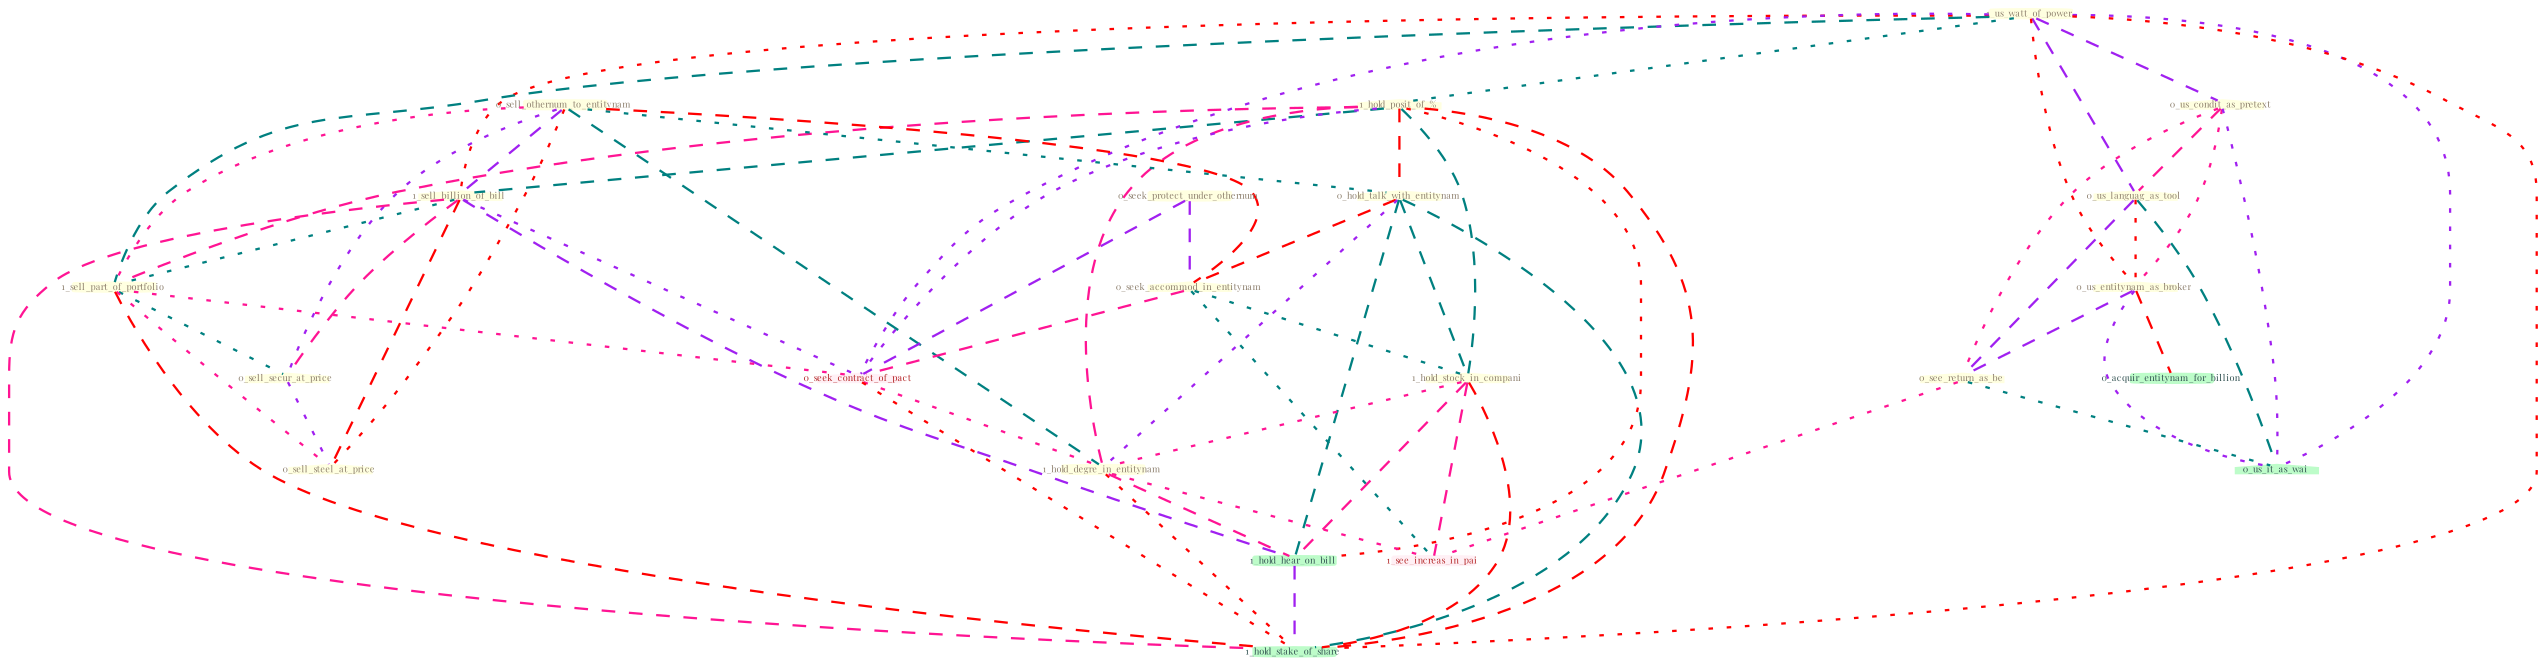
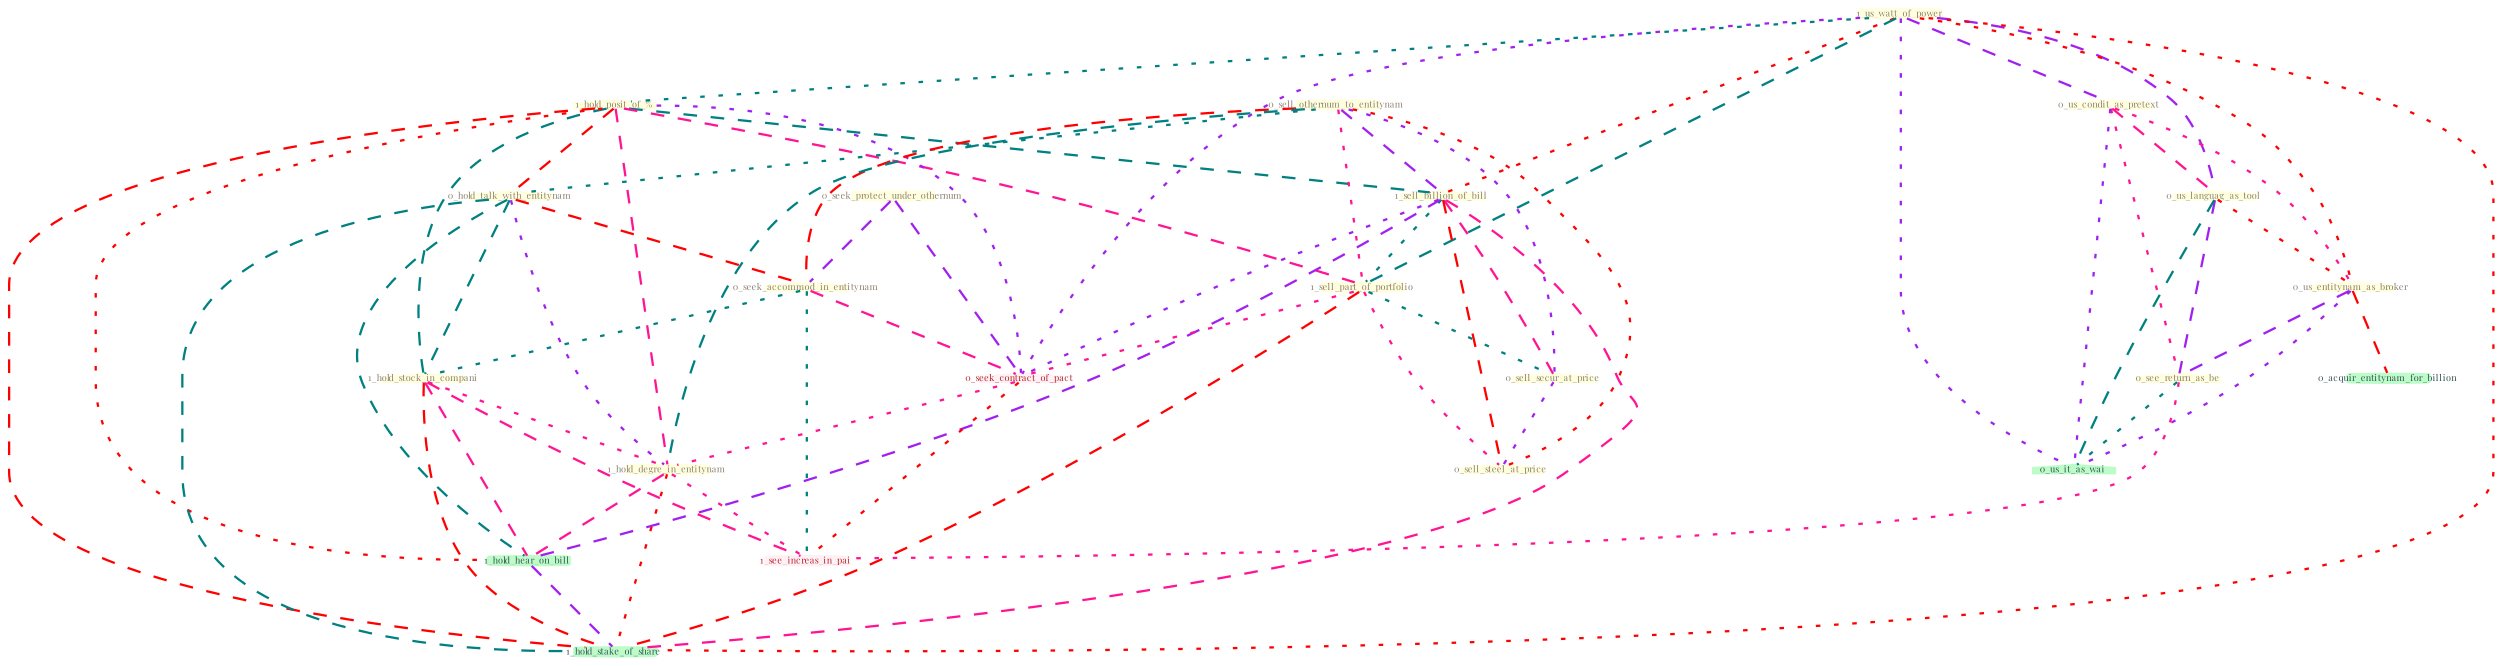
edge "0_seek_contract_of_pact" -- "1_hold_stake_of_share": now "0_seek_contract_of_pact" -- "1_see_increas_in_pai"
